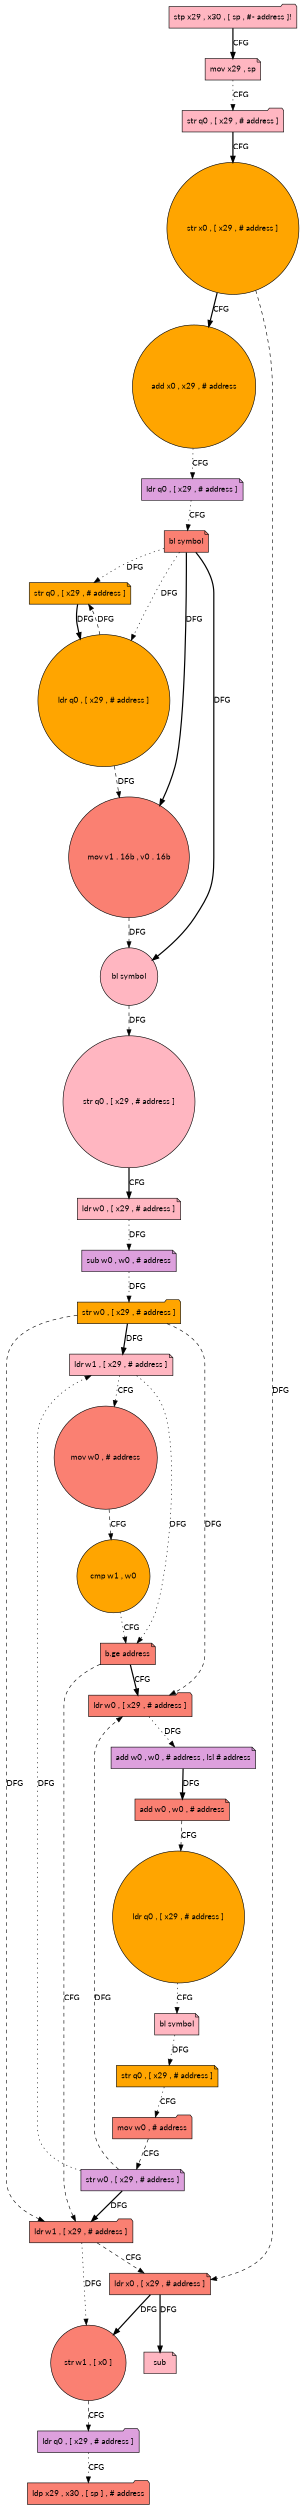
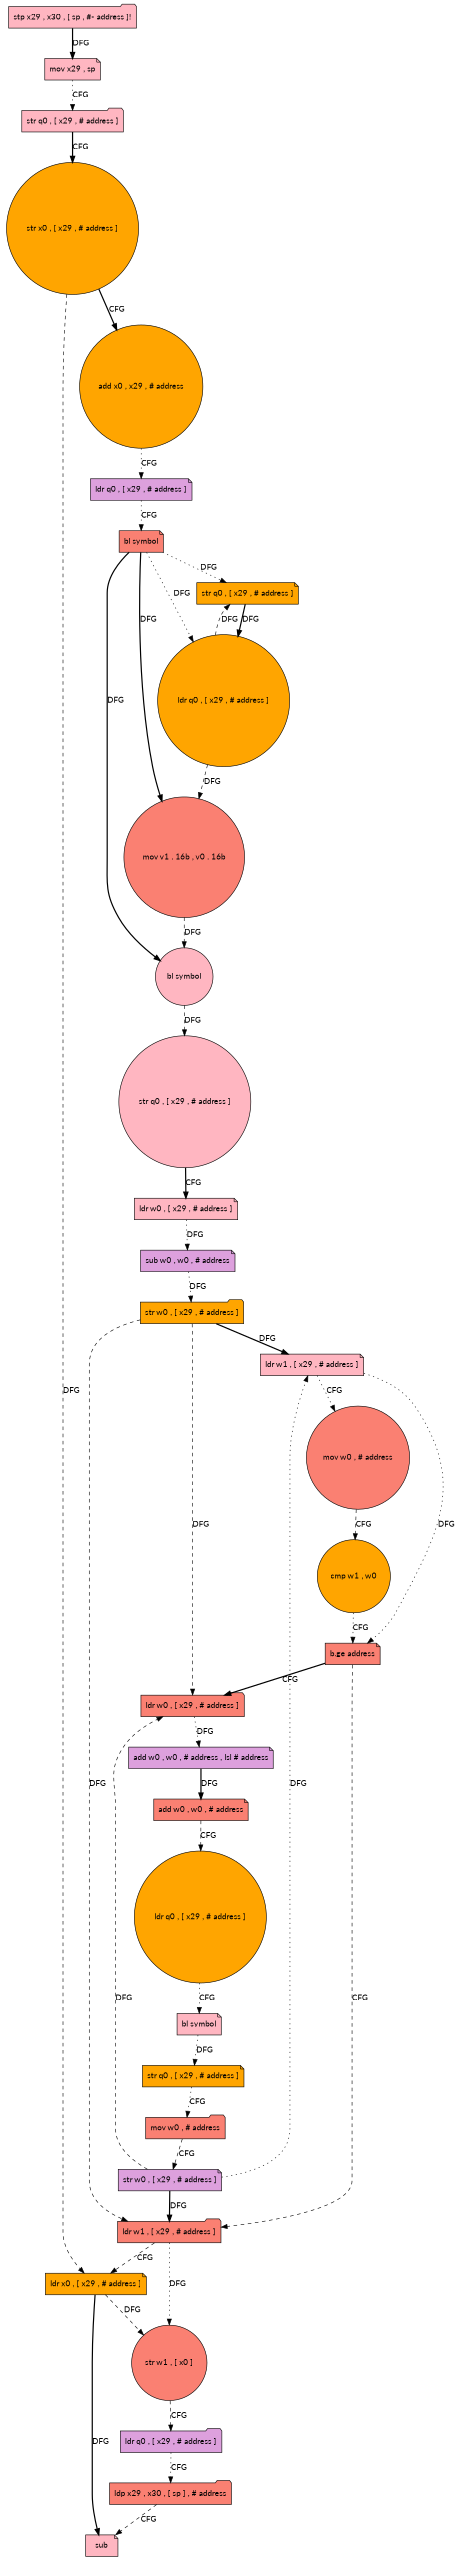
edge "stp x29 , x30 , [ sp , #- address ]!" -> "mov x29 , sp": label "CFG" -> "DFG"
node "ldr x0 , [ x29 , # address ]": fillcolor salmon -> orange
edge "ldr x0 , [ x29 , # address ]" -> "str w1 , [ x0 ]": style bold -> dashed
edge "ldp x29 , x30 , [ sp ] , # address" -> "sub": added, label "CFG"
